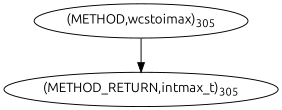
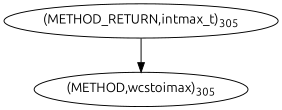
edge "(METHOD,wcstoimax)" -> "(METHOD_RETURN,intmax_t)": reversed
